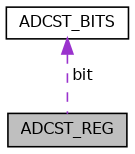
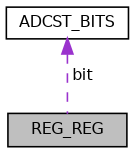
node "ADCST_REG": label "ADCST_REG" -> "REG_REG"
